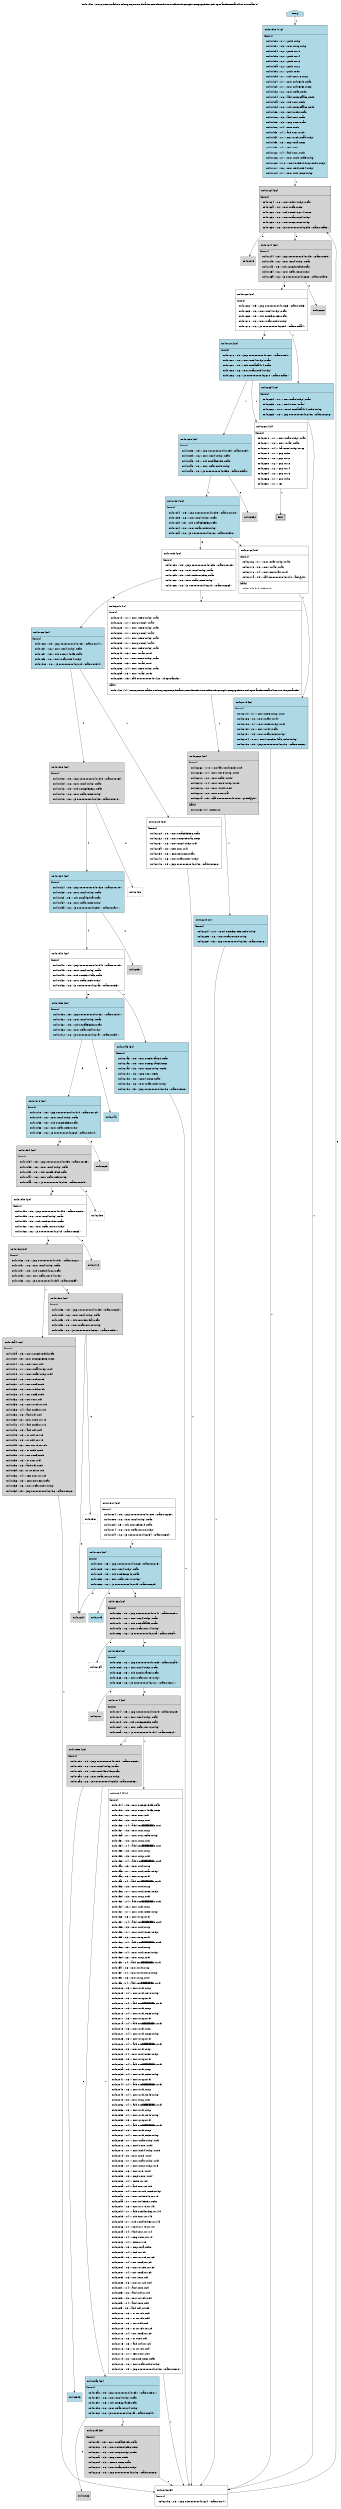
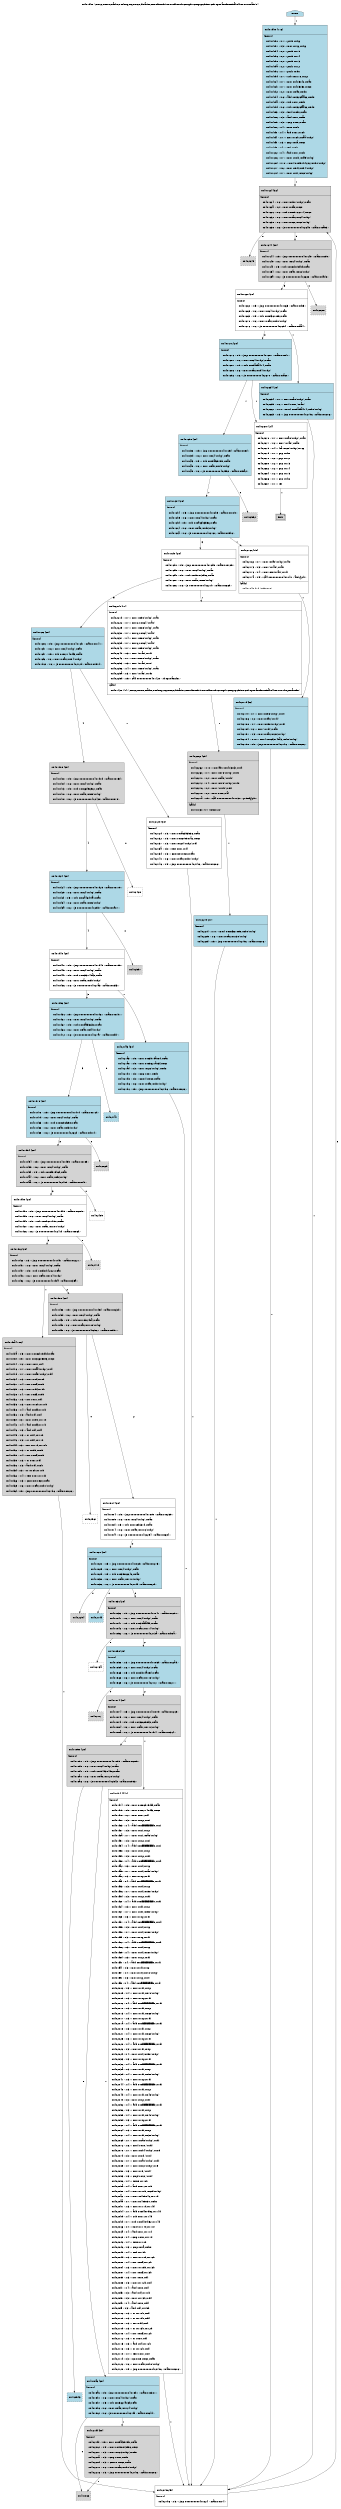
node "Entry": label "Entry" -> "Users"
edge "0x401de8 [28]" -> "0x402294": now "0x401de8 [28]" -> "0x401e04 [28]"
edge "0x4021fd [30]" -> "0x4027b6 [5]": now "0x4021fd [30]" -> "0x401ec8"
